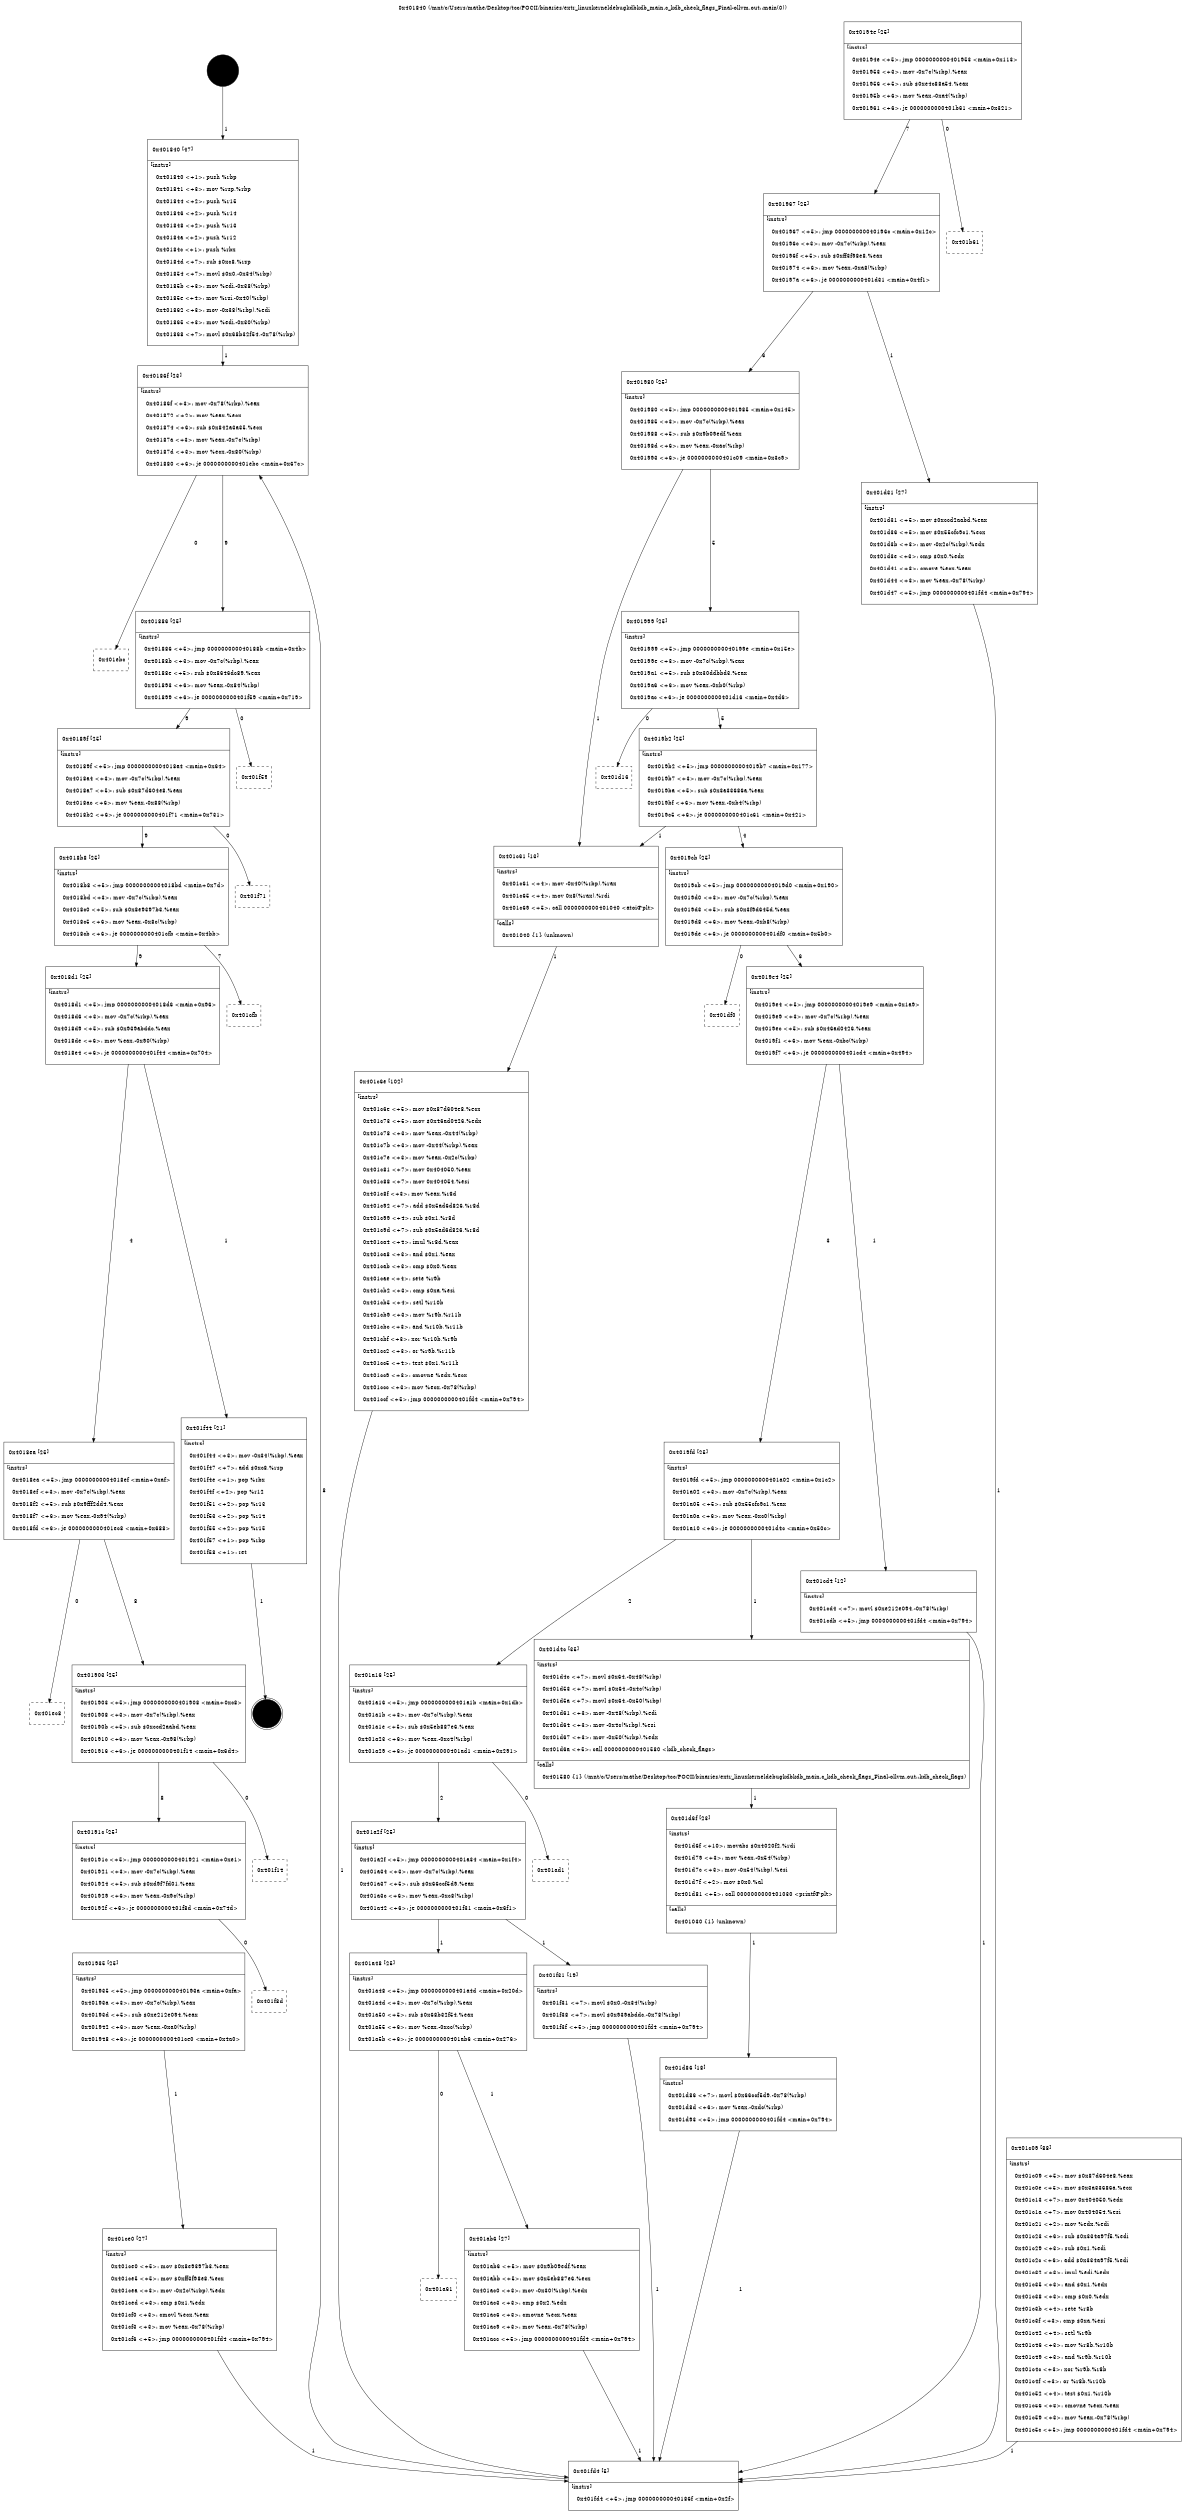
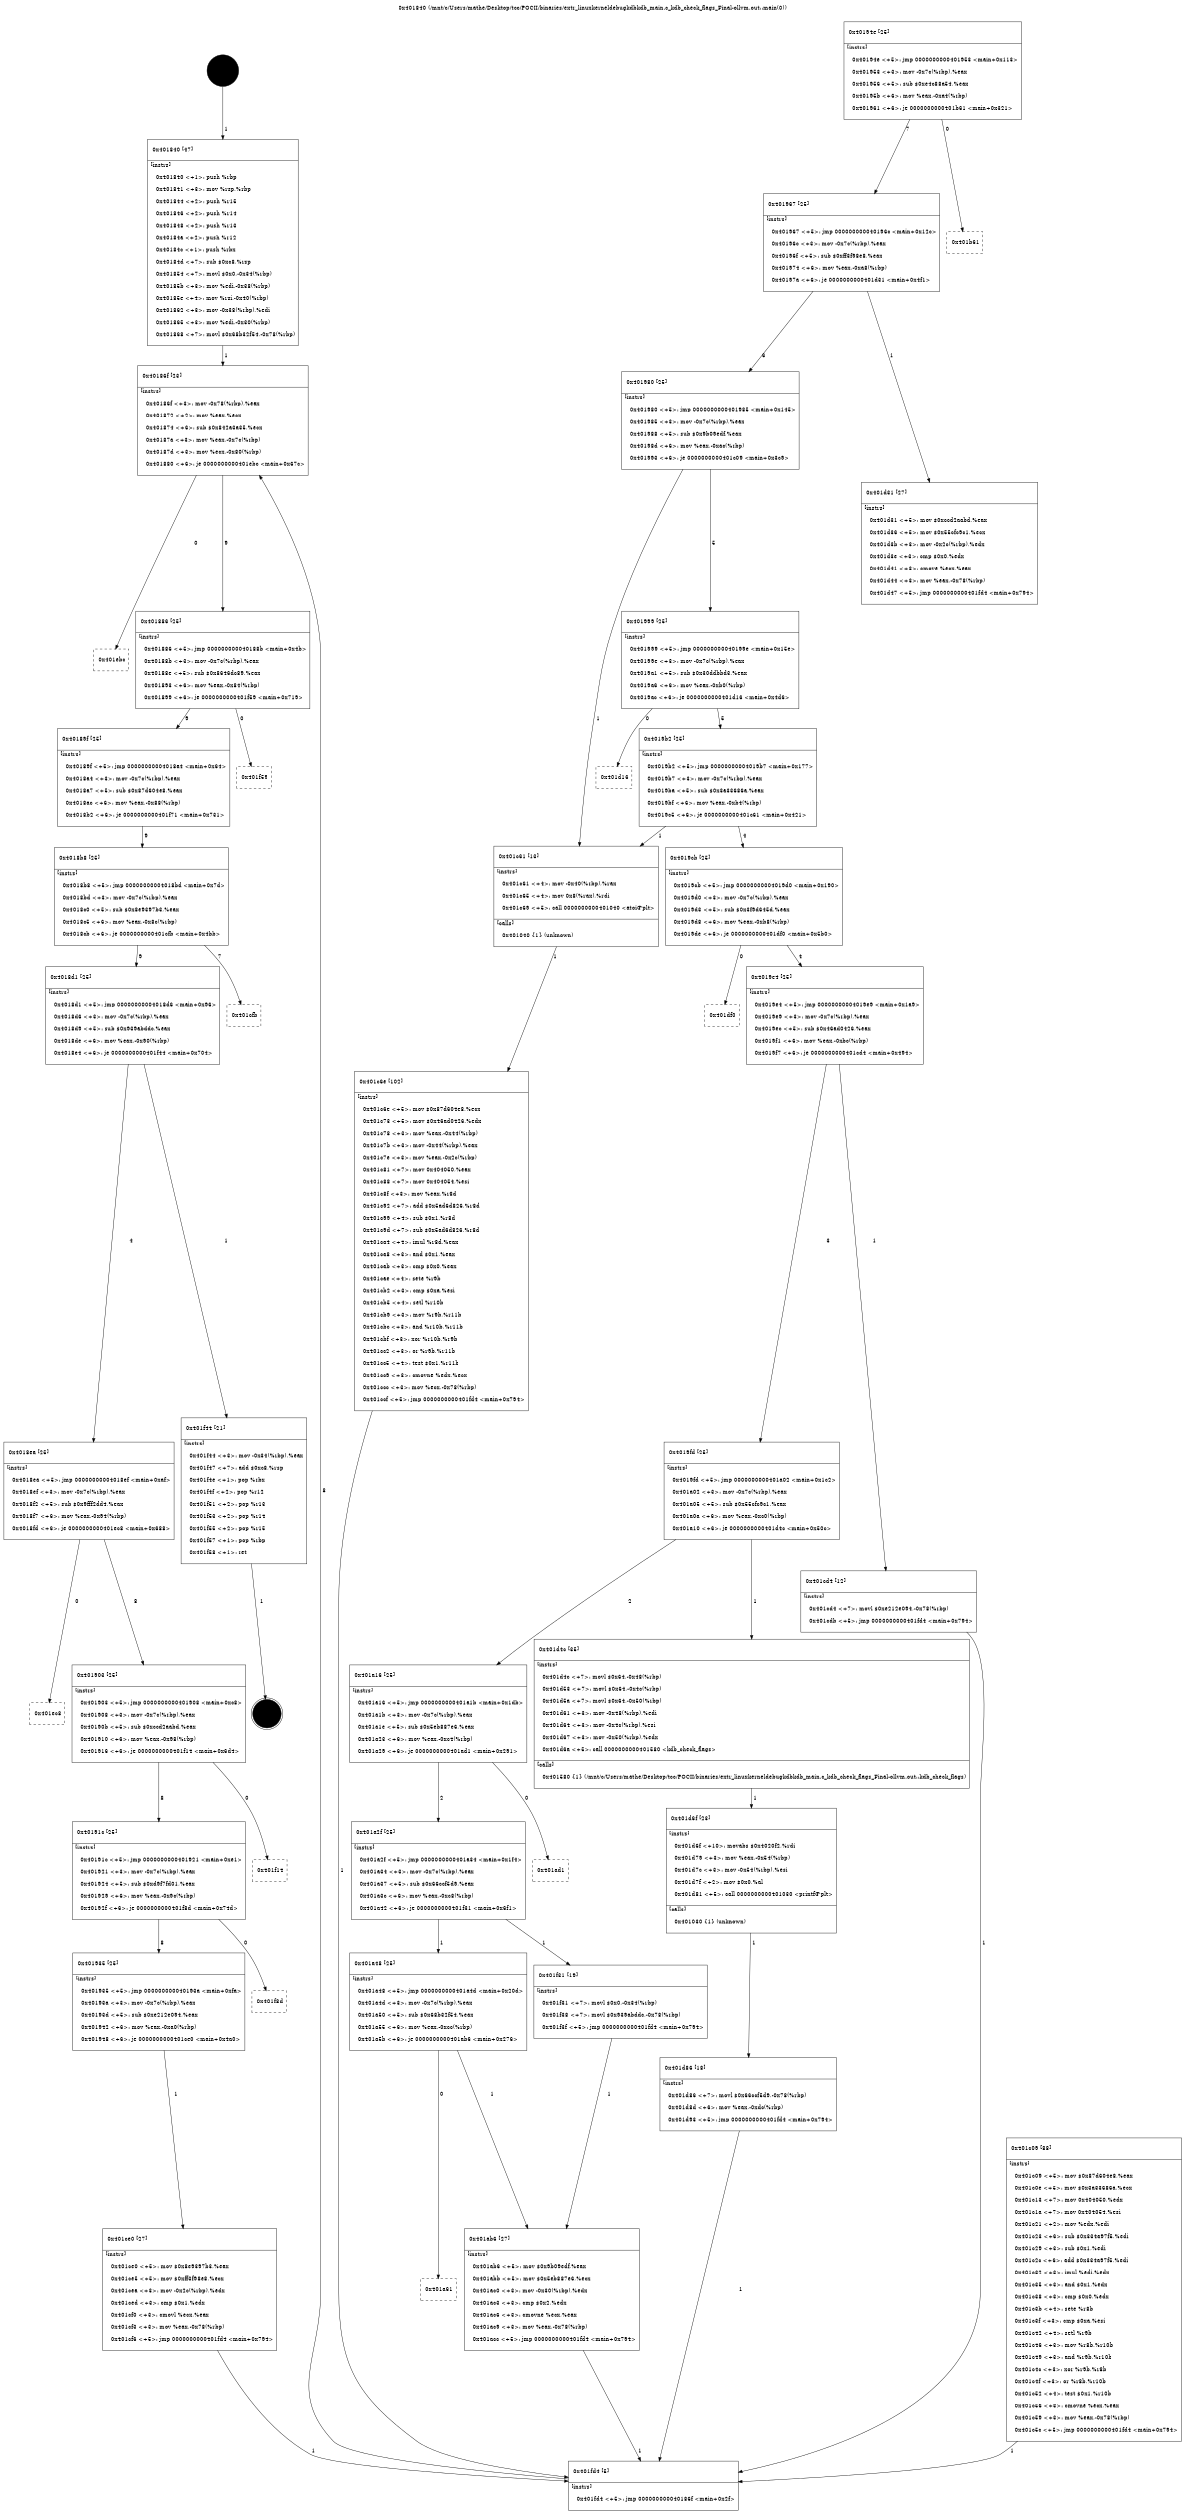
node "0x401f71": removed
edge "0x4019cb [25]" -> "0x4019e4 [25]": label " 6" -> " 4"
edge "0x401d31 [27]" -> "0x401fd4 [5]": removed, label "1"
edge "0x40191c [25]" -> "0x401935 [25]": added, label "8"
edge "0x401f31 [19]" -> "0x401fd4 [5]": now "0x401f31 [19]" -> "0x401ab6 [27]"
